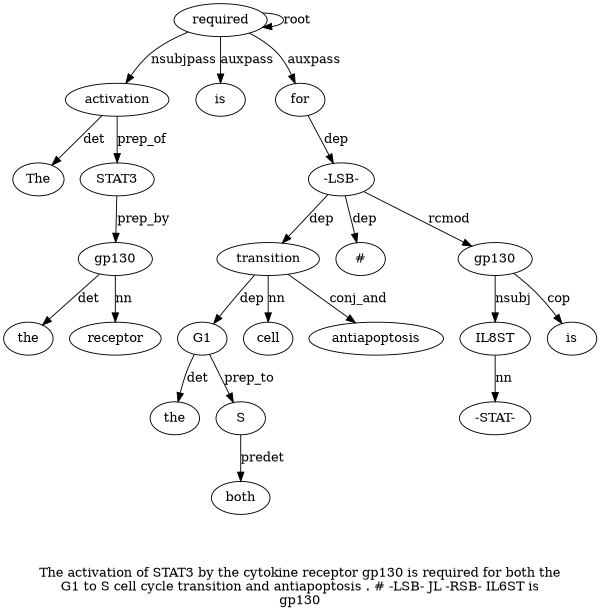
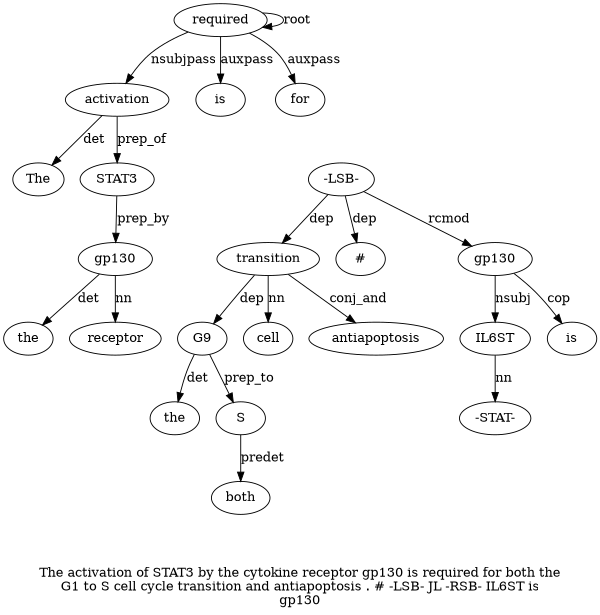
edge "for" -> "-LSB-": removed, label "dep"
node "G1": label "G1" -> "G9"
node "IL8ST": label "IL8ST" -> "IL6ST"
